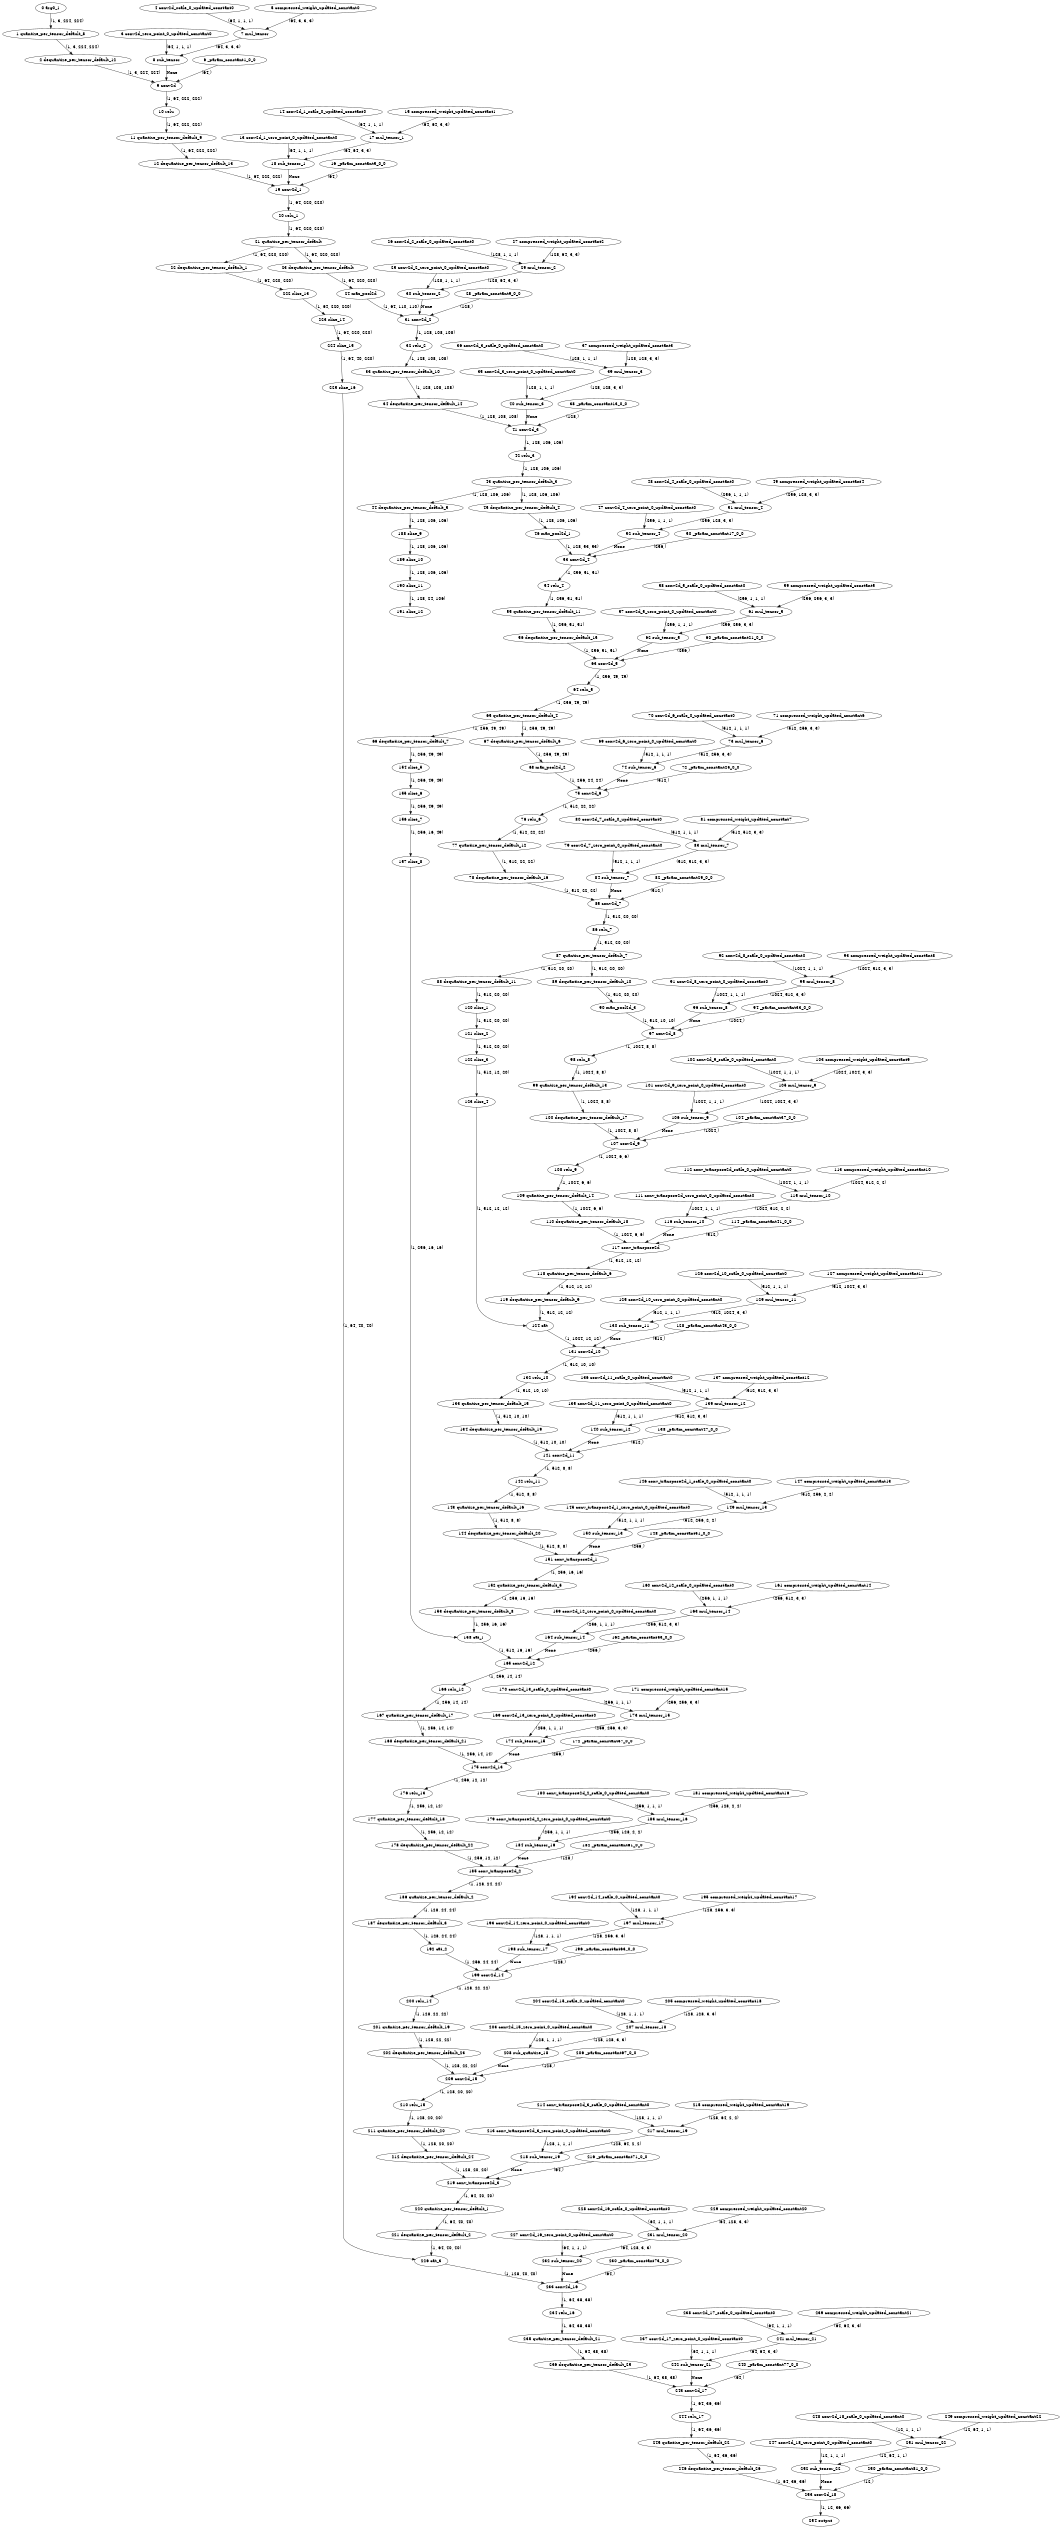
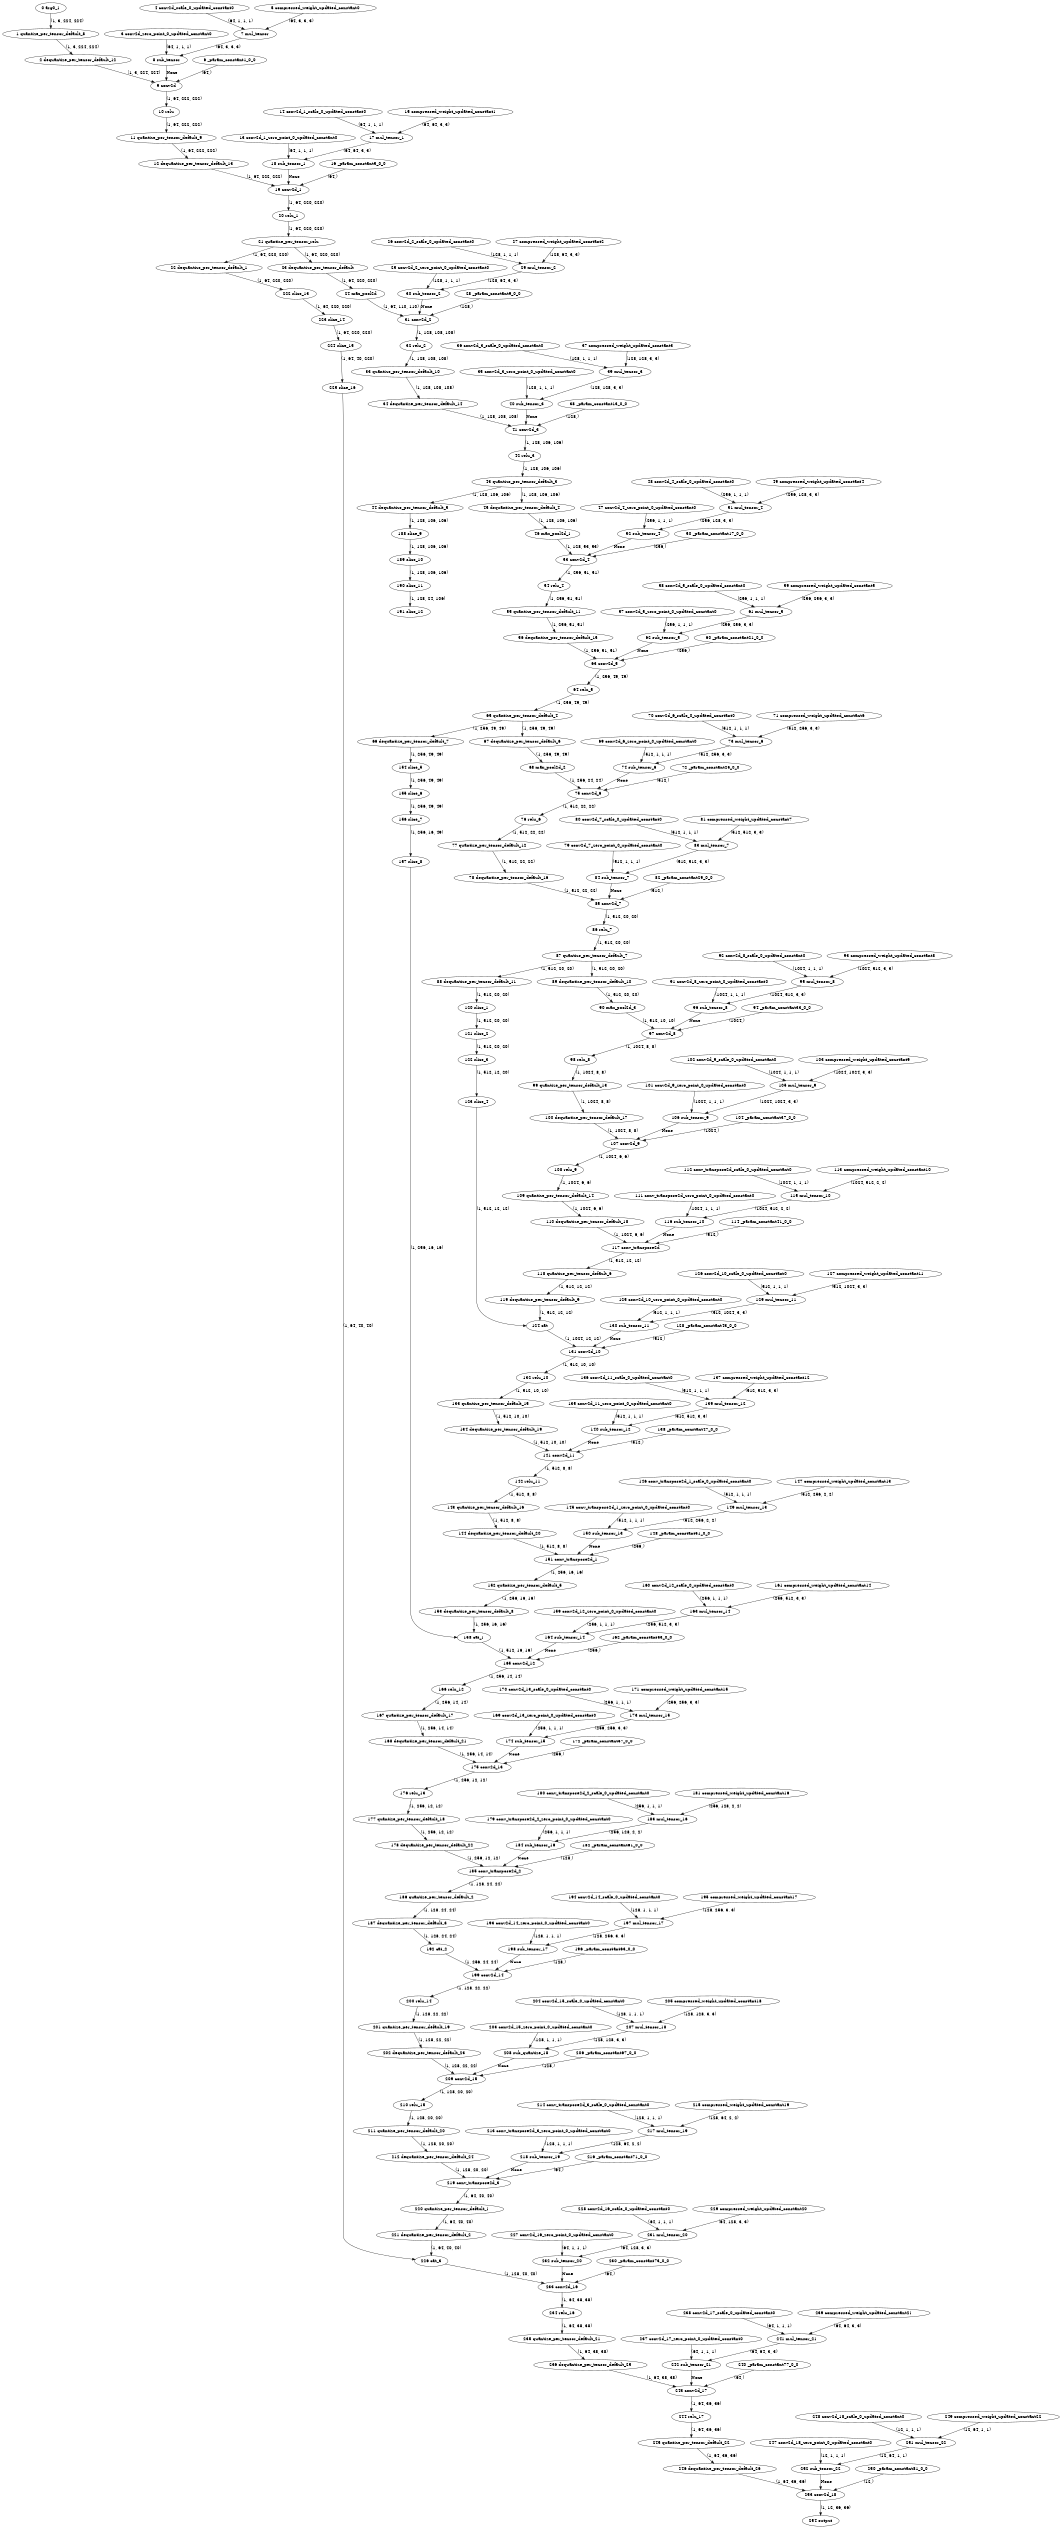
node "21 quantize_per_tensor_default": label "21 quantize_per_tensor_default" -> "21 quantize_per_tensor_relu"
